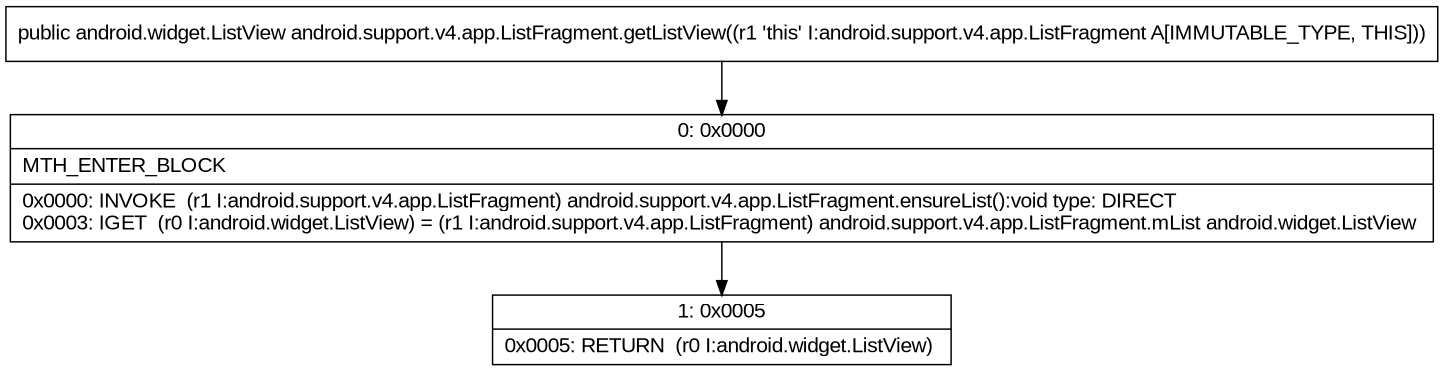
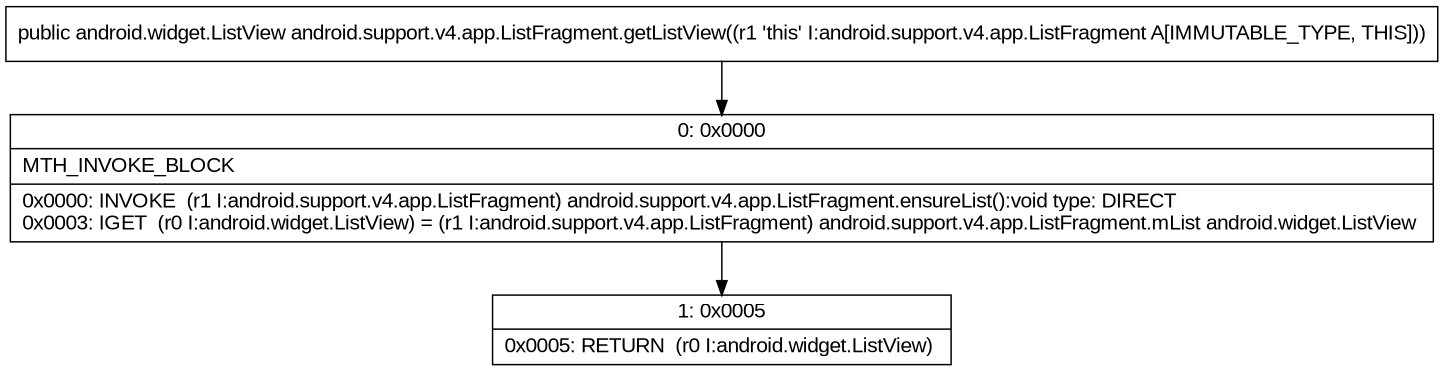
node "0: 0x0000": text "MTH_ENTER_BLOCK" -> "MTH_INVOKE_BLOCK"
